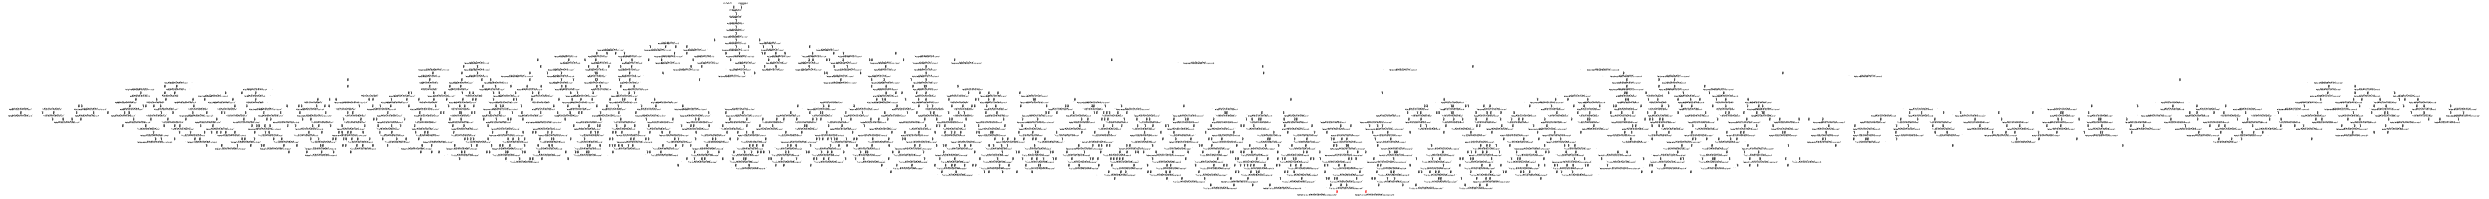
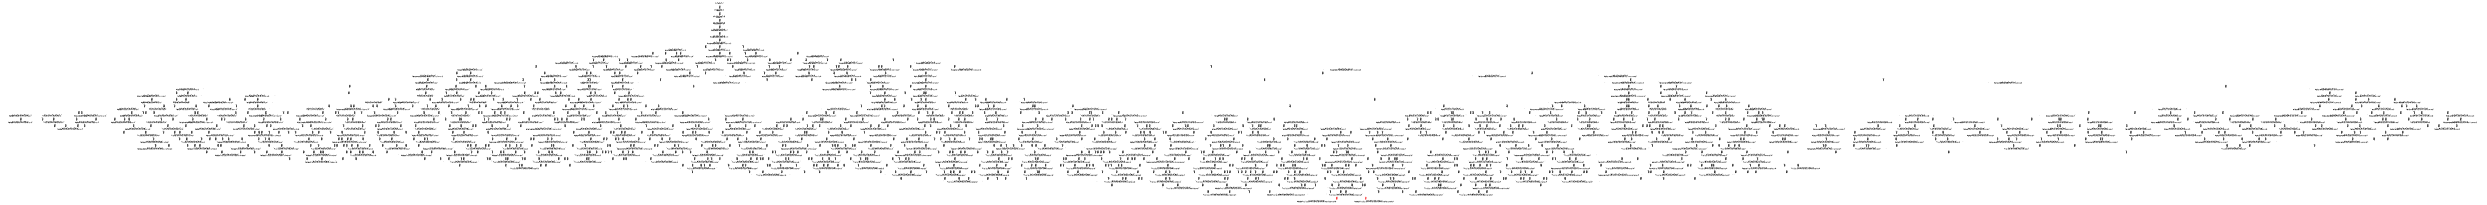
edge "S0: [0, 0] [0, 0] [0, 0] [0, 0] {}{}" -> "S2: [20, 20] [20, 20] [20, 26] [67, 85] {T0J1:67-85}{1, 2}": now "S0: [0, 0] [0, 0] [0, 0] [0, 0] {}{}" -> "S1: [0, 0] [0, 0] [0, 0] [20, 26] {T0J0:20-26}{1}"
